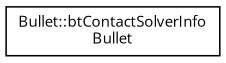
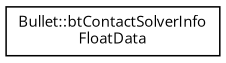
node "Bullet::btContactSolverInfo Bullet": label "Bullet::btContactSolverInfo Bullet" -> "Bullet::btContactSolverInfo FloatData"
